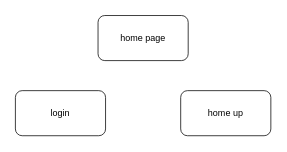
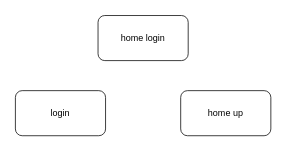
node "home page": label "home page" -> "home login"
